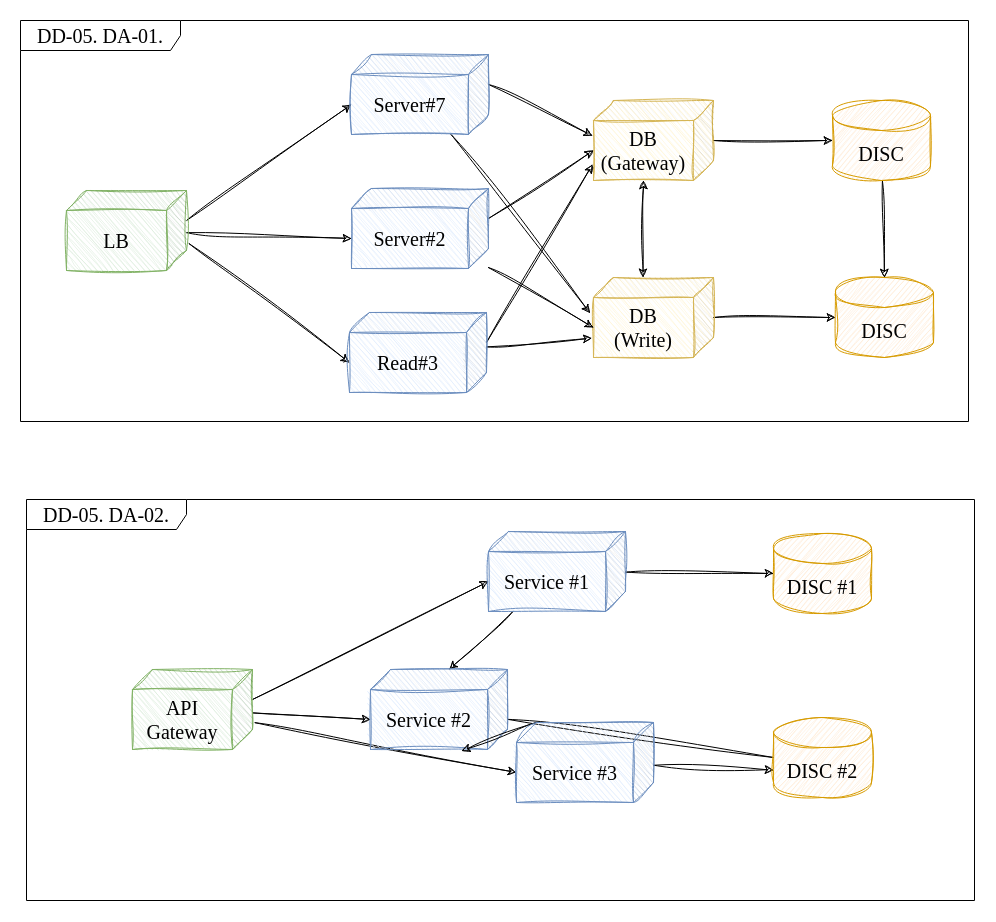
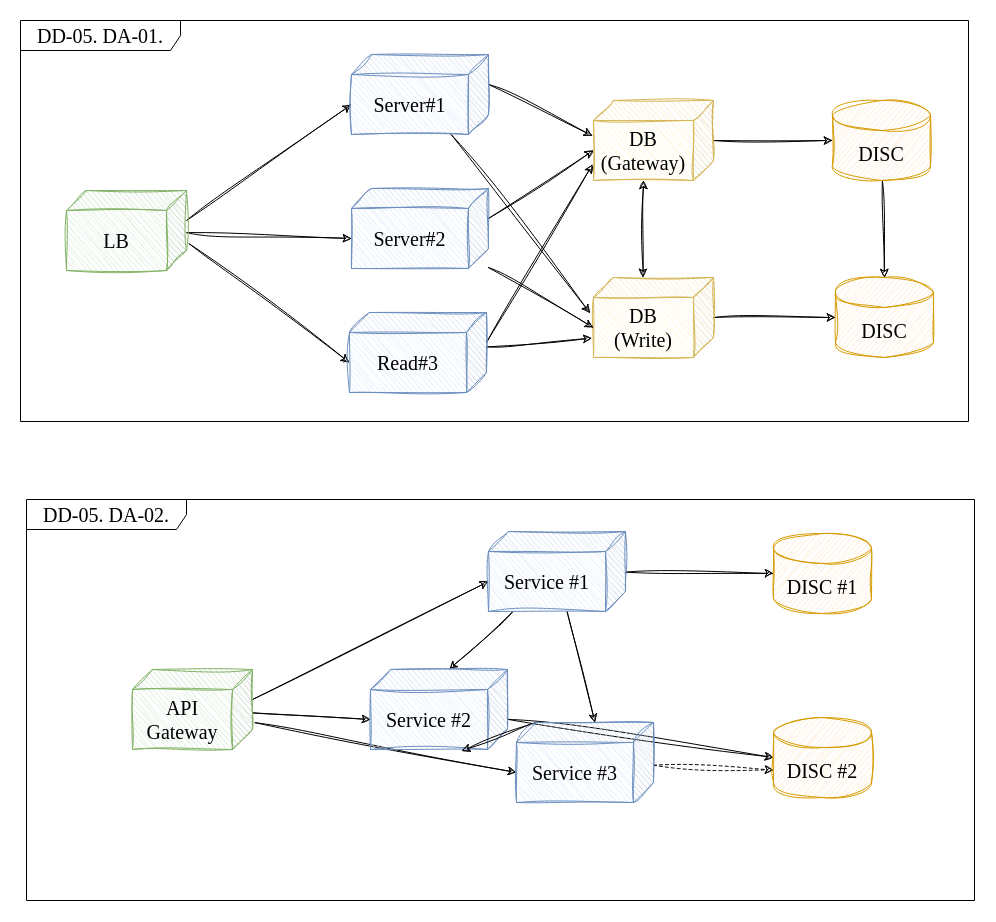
node "Server#7": label "Server#7" -> "Server#1"
edge "Service #1" -> "Service #3": added
edge "Service #2" -- "DISC #2": arrowhead none -> classic
edge "Service #3" -> "DISC #2": style solid -> dashed
